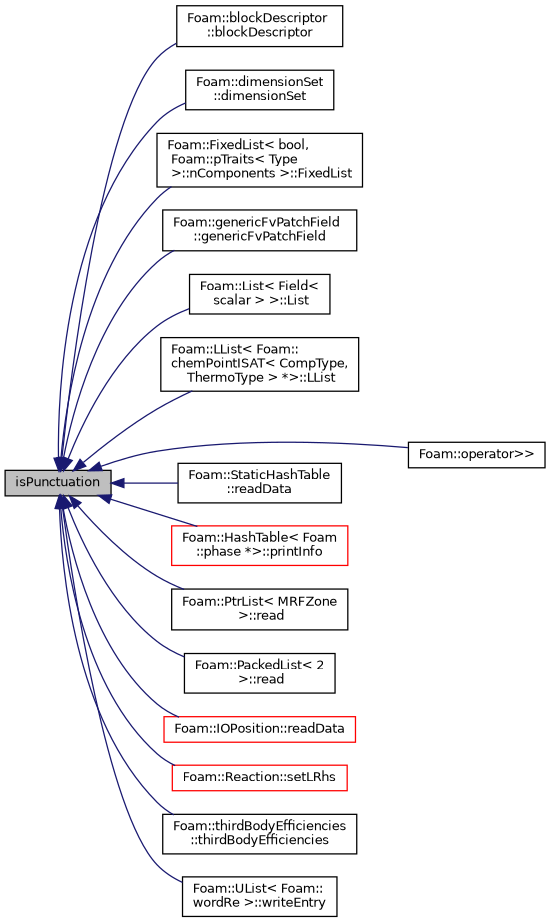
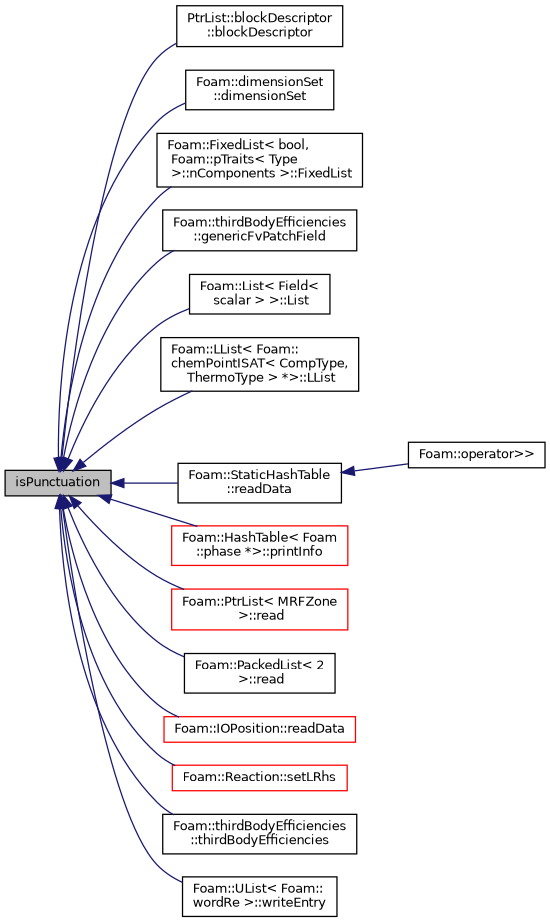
node "Foam::blockDescriptor ::blockDescriptor": label "Foam::blockDescriptor ::blockDescriptor" -> "PtrList::blockDescriptor ::blockDescriptor"
node "Foam::genericFvPatchField ::genericFvPatchField": label "Foam::genericFvPatchField ::genericFvPatchField" -> "Foam::thirdBodyEfficiencies ::genericFvPatchField"
edge "Foam::operator>>" -> "isPunctuation": now "Foam::operator>>" -> "Foam::StaticHashTable ::readData"
node "Foam::PtrList< MRFZone >::read": color black -> red
